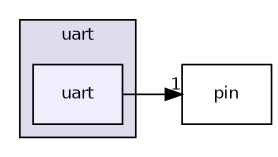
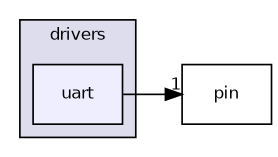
cluster "uart": label "uart" -> "drivers"
